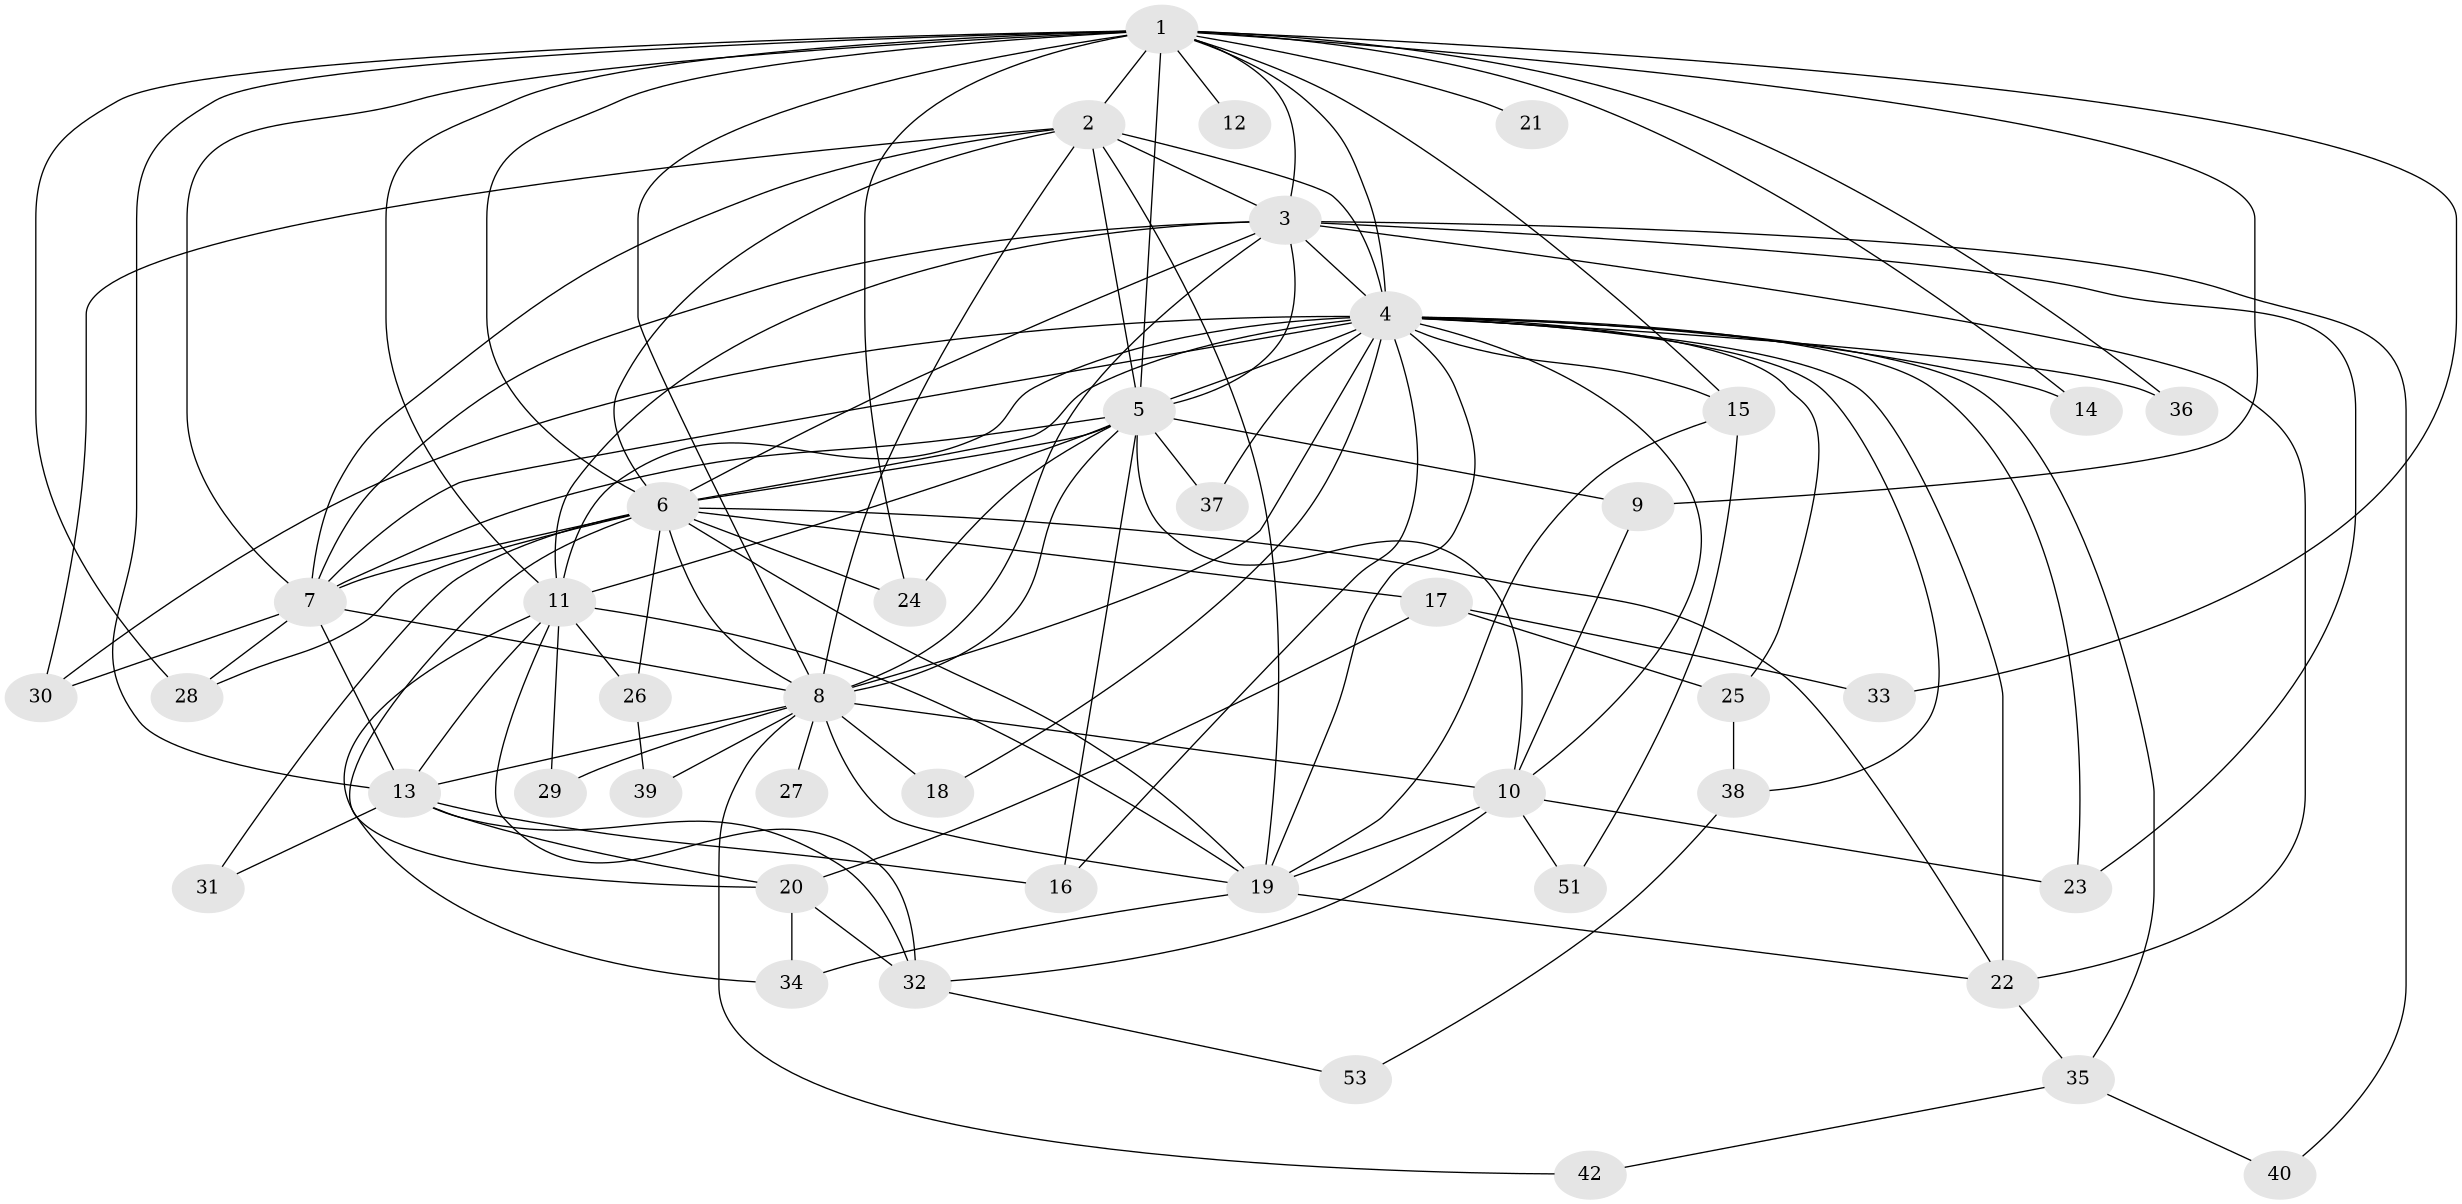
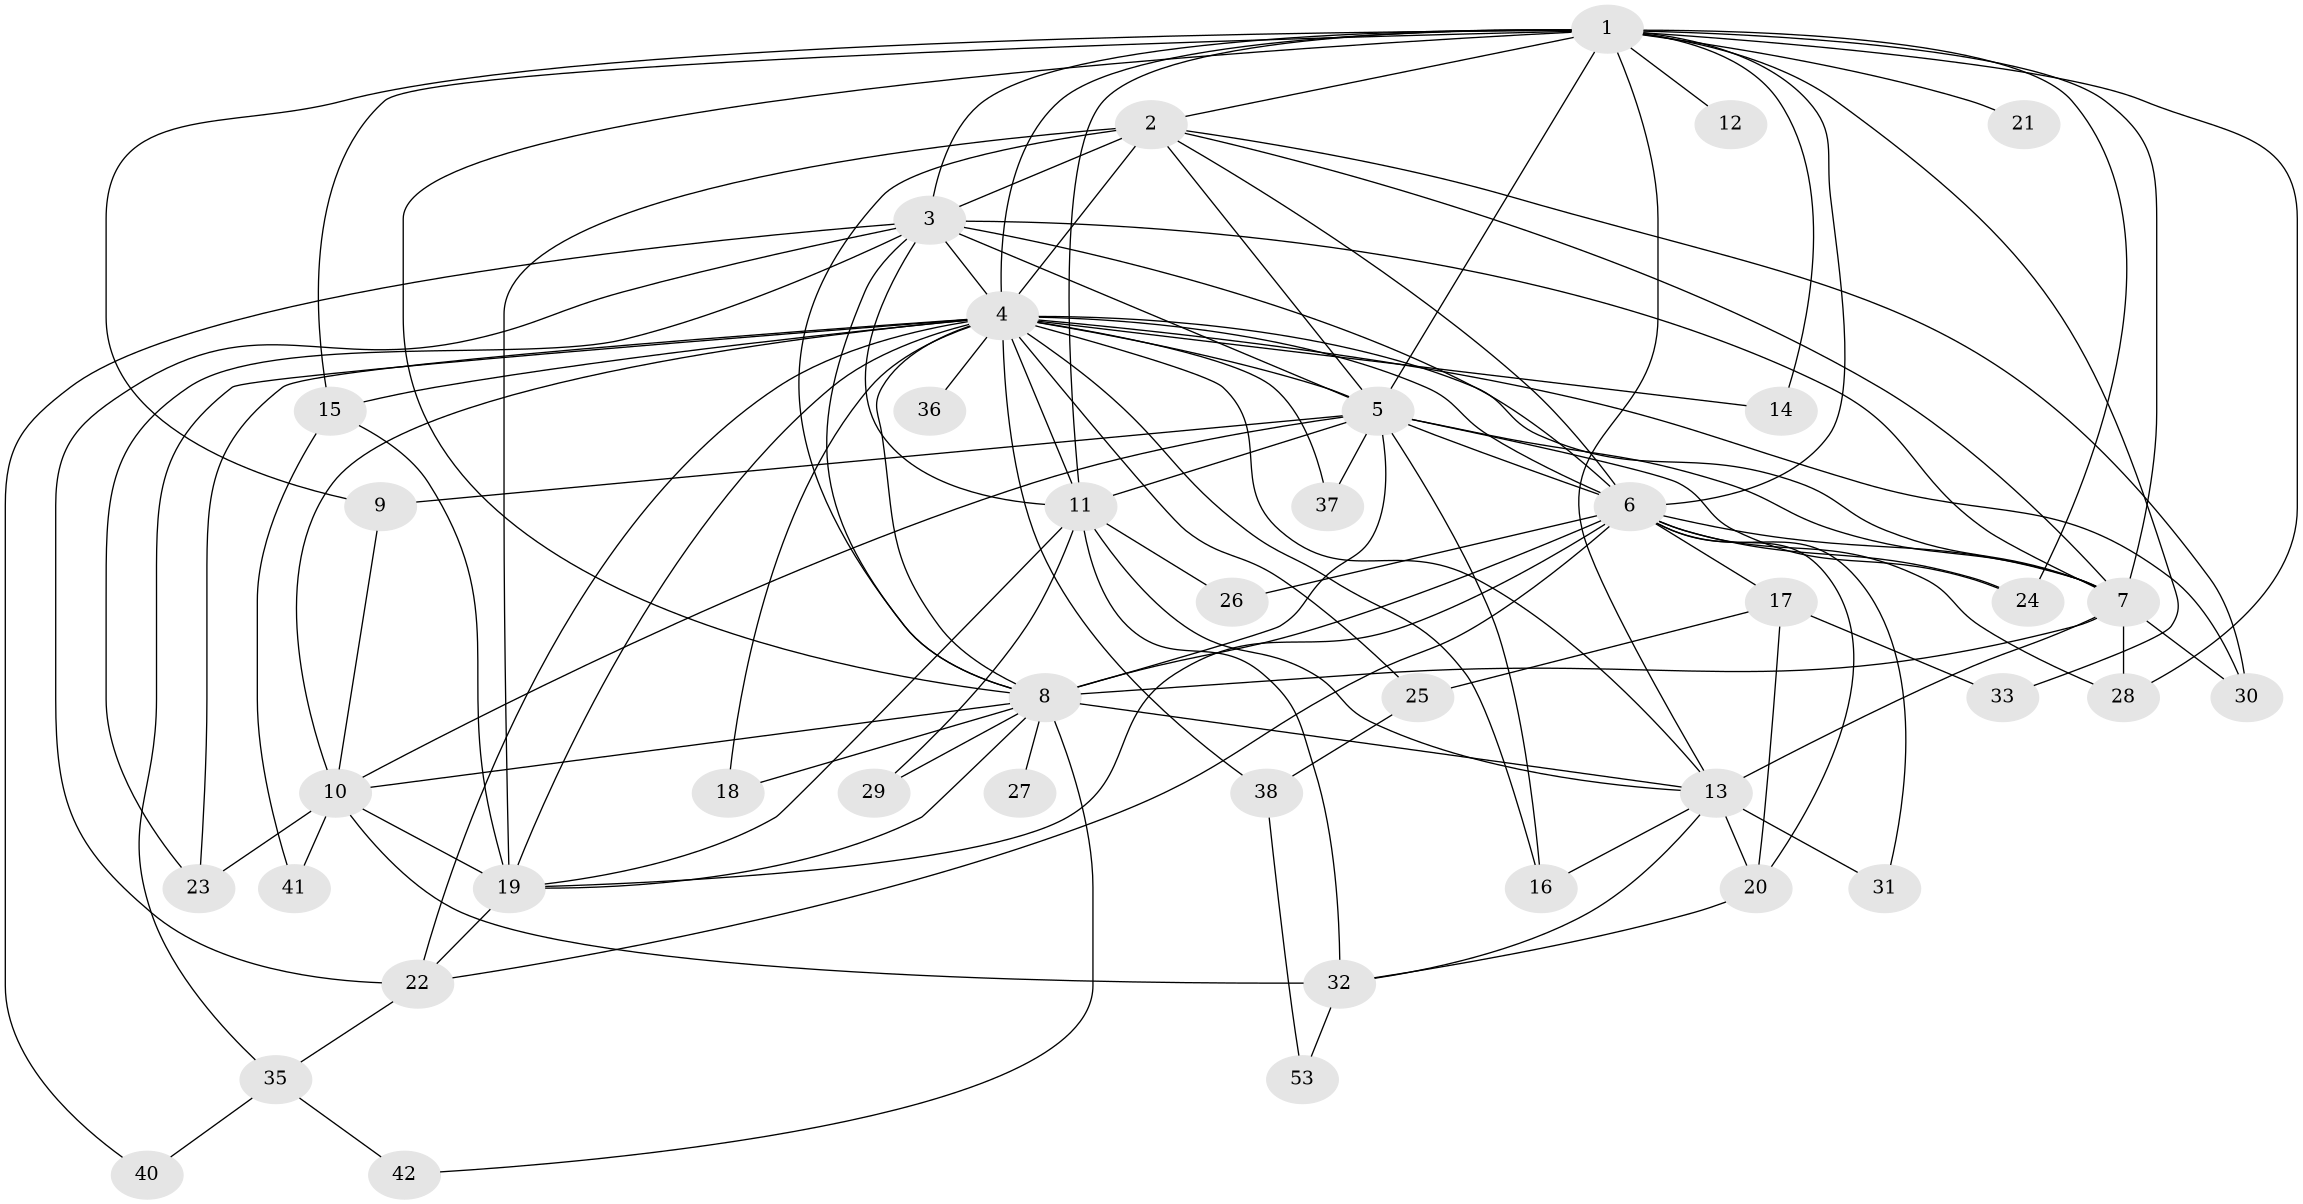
edge "1" -- "36": removed
edge "4" -- "13": added
node "39": removed
node "51": label "51" -> "41"
node "34": removed
